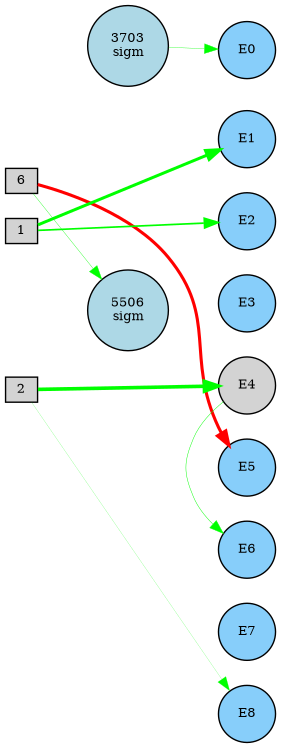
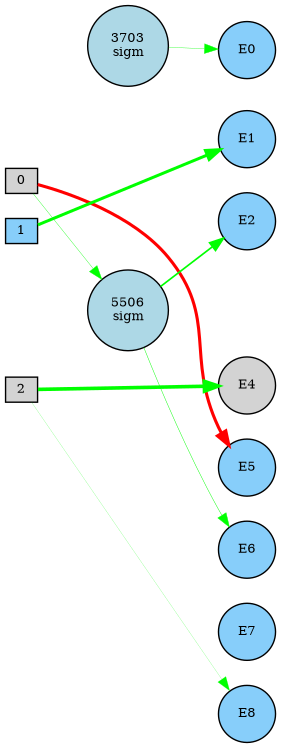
node "6": label "6" -> "0"
edge "1" -> "E2": now "5506 sigm" -> "E2"
node "1": fillcolor lightgray -> lightskyblue
node "E3": removed
edge "E4" -> "E6": now "5506 sigm" -> "E6"
